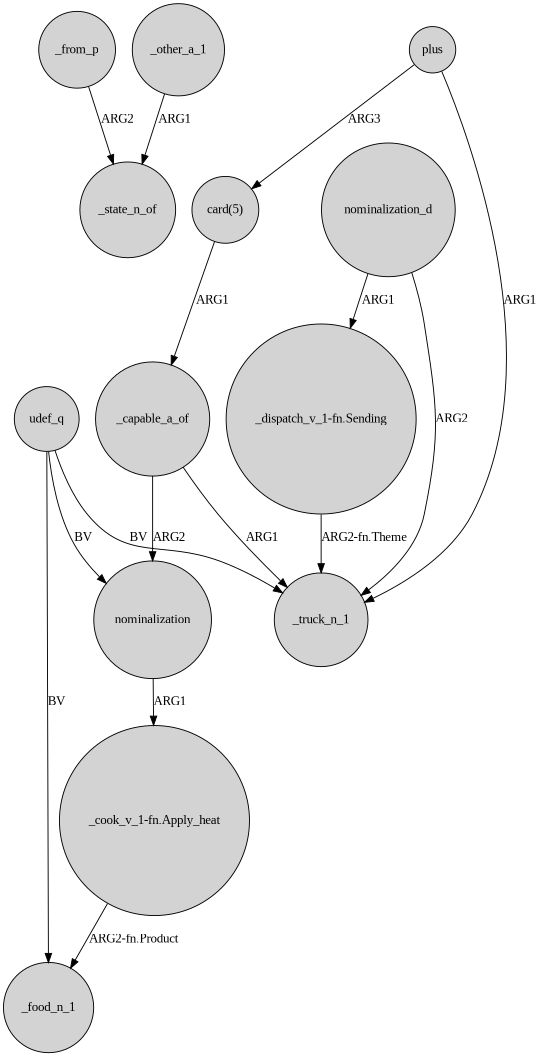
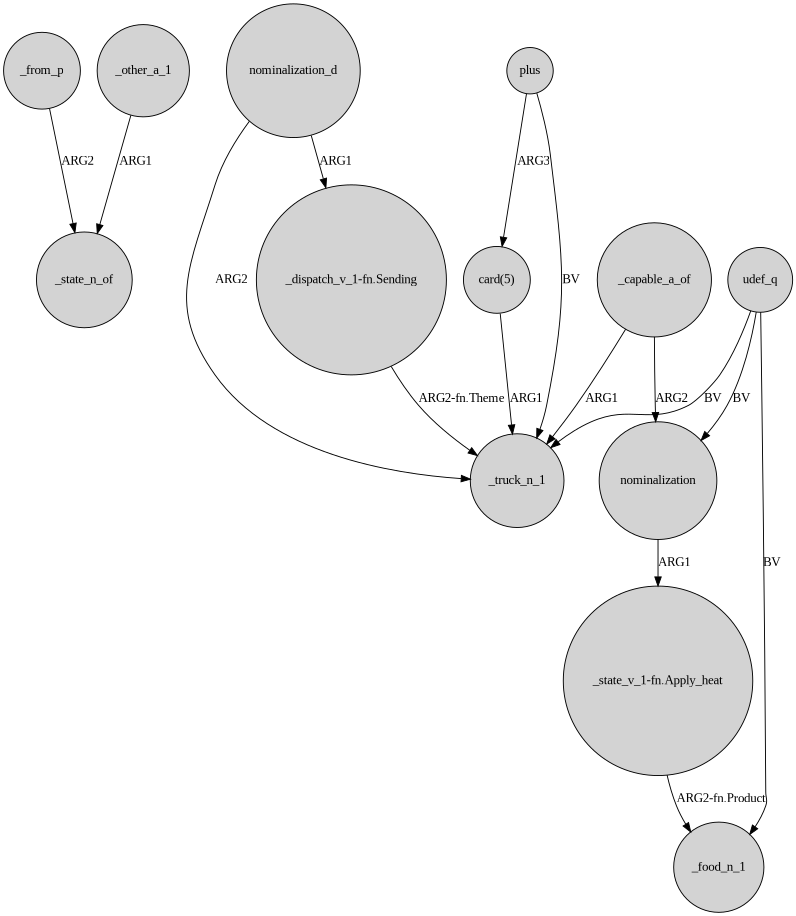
edge "card(5)" -> "_capable_a_of": now "card(5)" -> "_truck_n_1"
edge "plus" -> "_truck_n_1": label "ARG1" -> "BV"
node "_cook_v_1-fn.Apply_heat": label "_cook_v_1-fn.Apply_heat" -> "_state_v_1-fn.Apply_heat"
